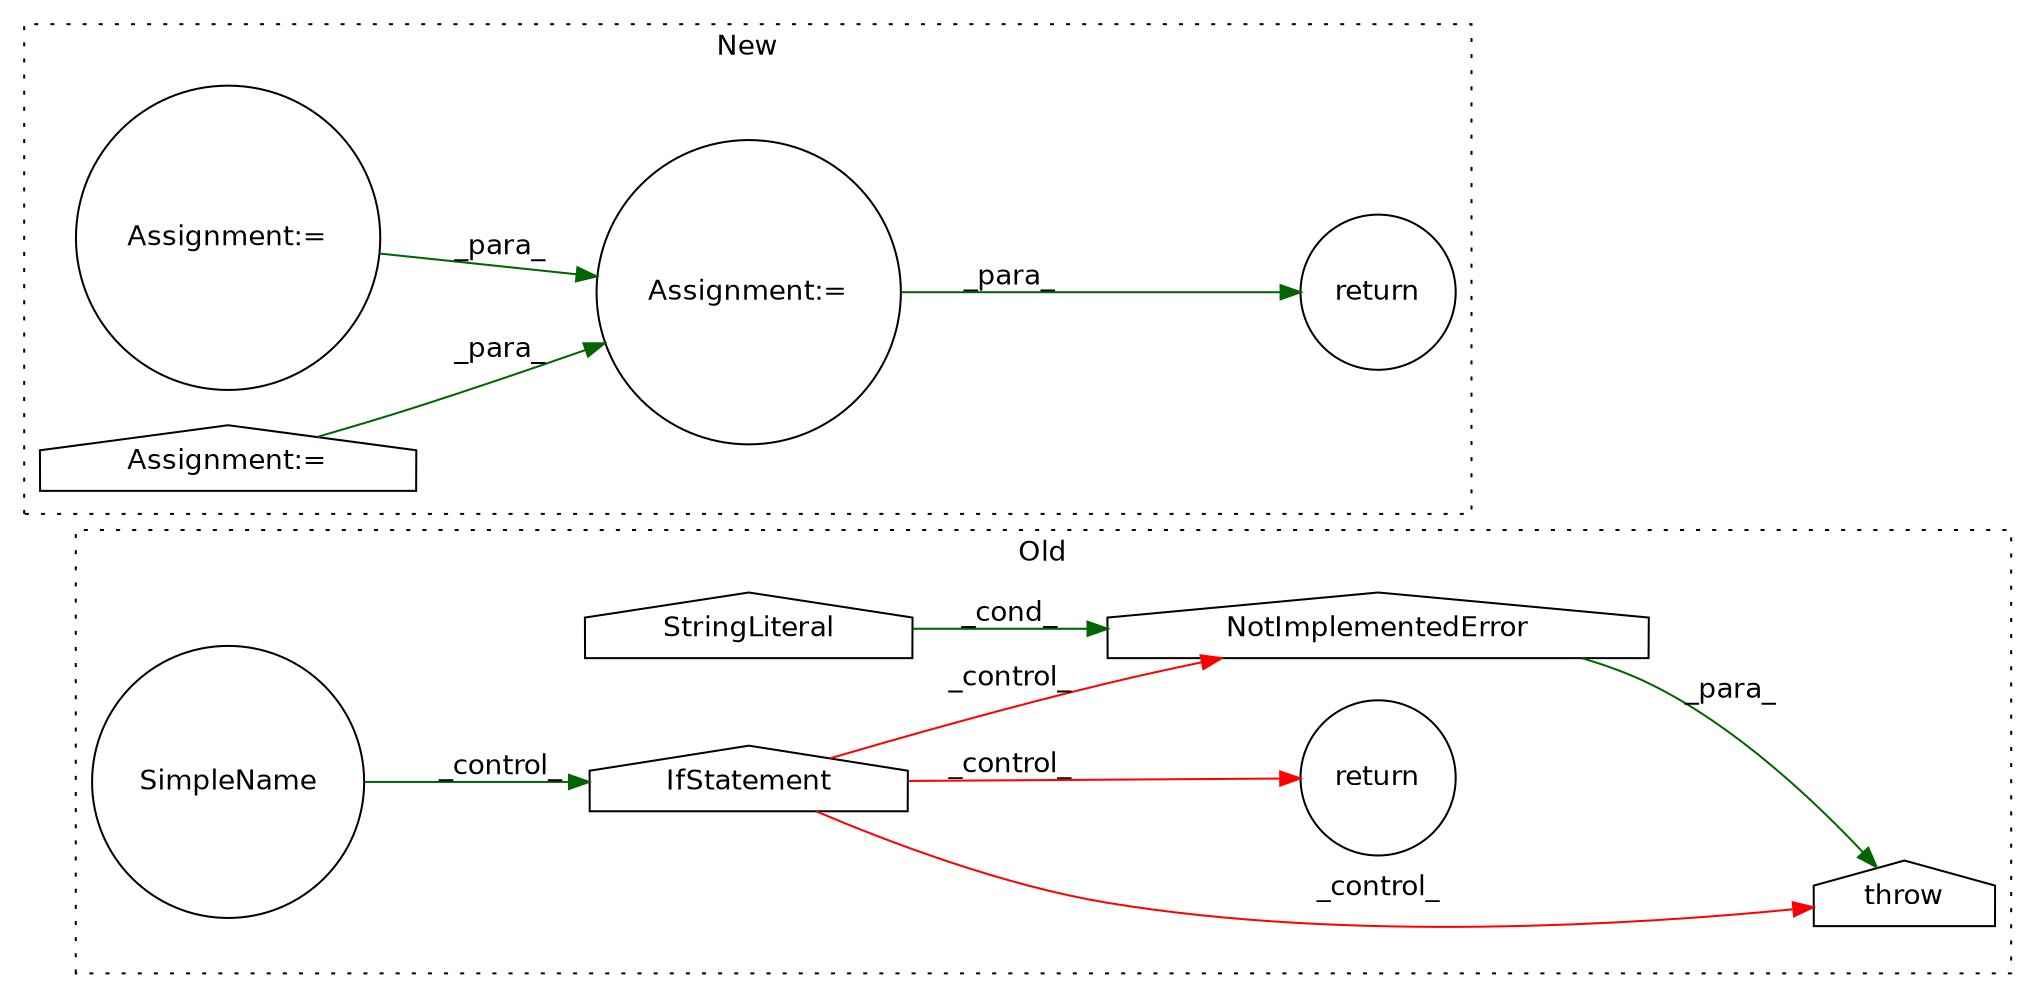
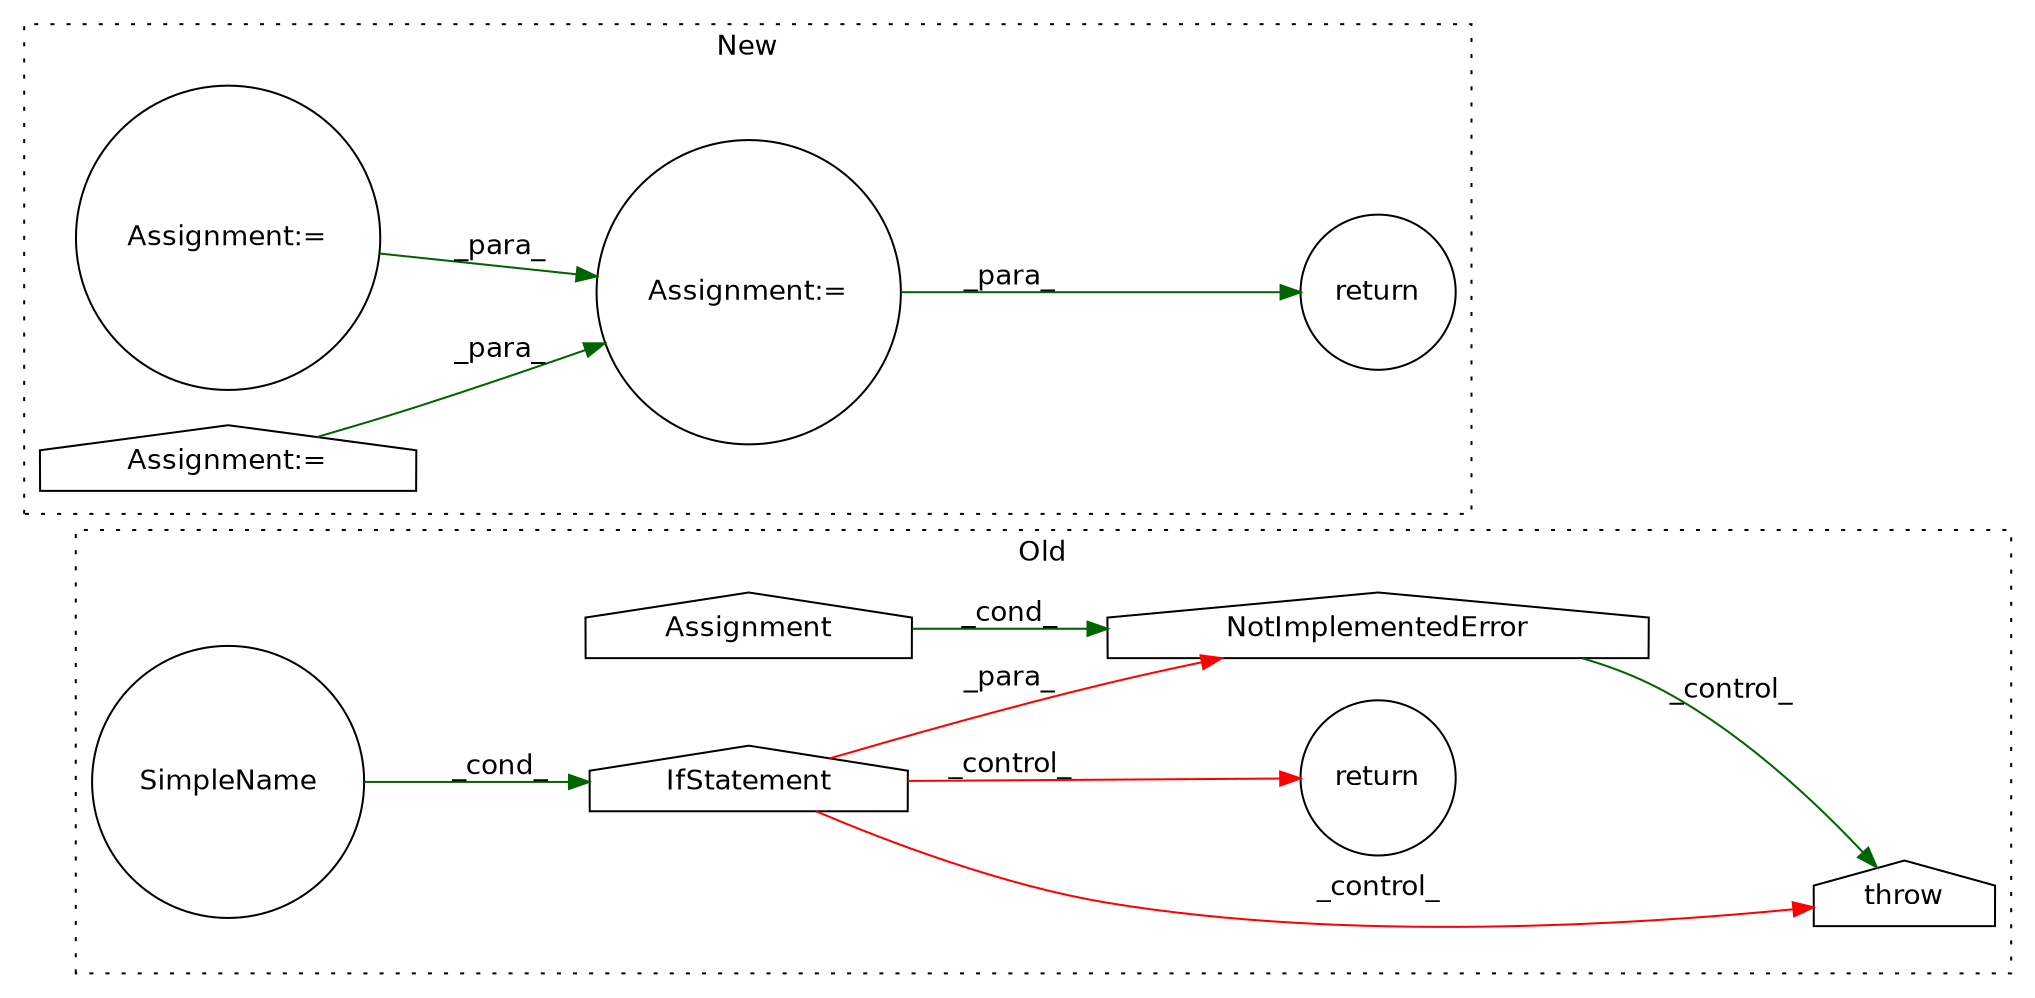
node "StringLiteral": label "StringLiteral" -> "Assignment"
edge "IfStatement" -> "NotImplementedError": label "_control_" -> "_para_"
edge "NotImplementedError" -> "throw": label "_para_" -> "_control_"
edge "SimpleName" -> "IfStatement": label "_control_" -> "_cond_"
